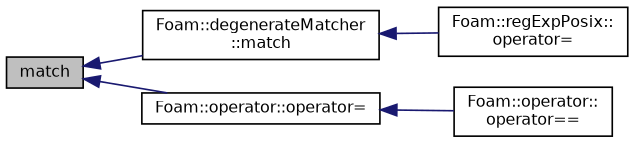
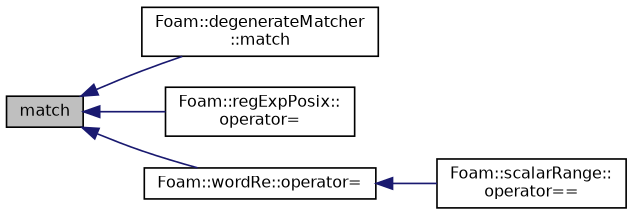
edge "Foam::regExpPosix:: operator=" -> "Foam::degenerateMatcher ::match": now "Foam::regExpPosix:: operator=" -> "match"
node "Foam::operator::operator=": label "Foam::operator::operator=" -> "Foam::wordRe::operator="
node "Foam::operator:: operator==": label "Foam::operator:: operator==" -> "Foam::scalarRange:: operator=="
